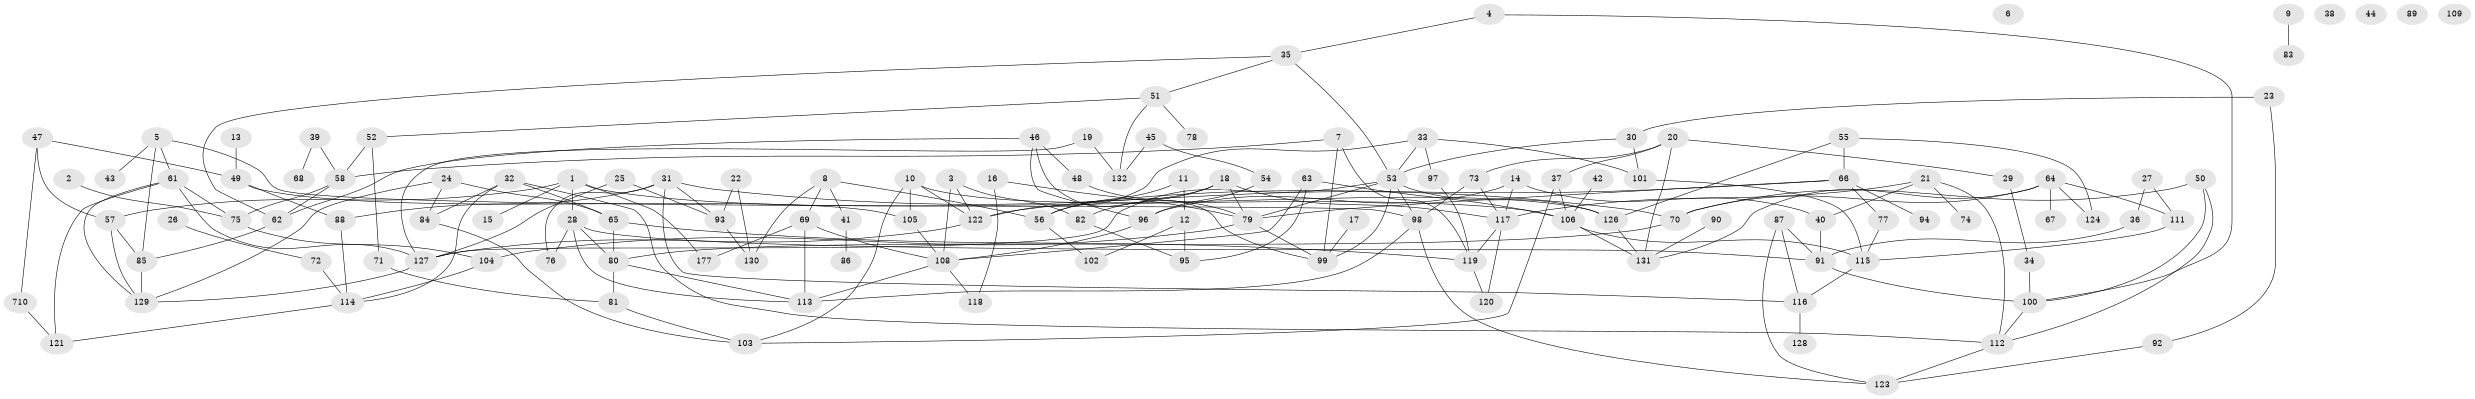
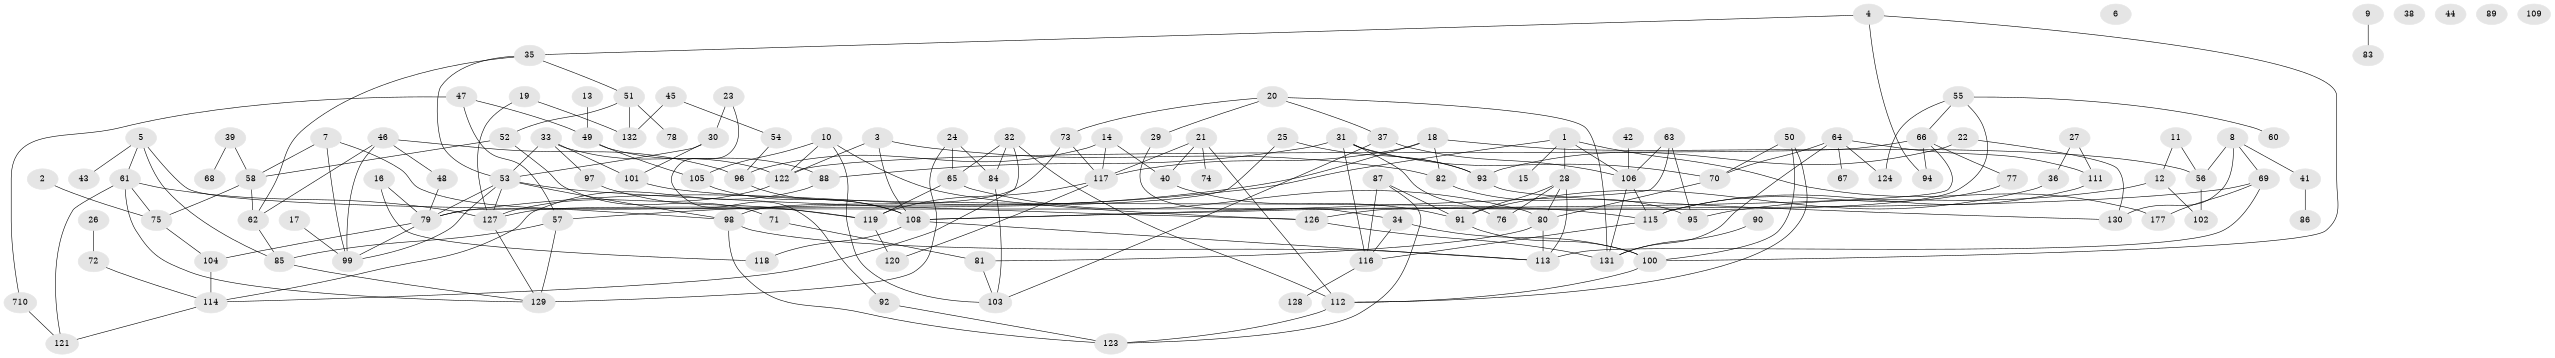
edge "4" -- "94": added
node "60": added
edge "34" -- "116": added
